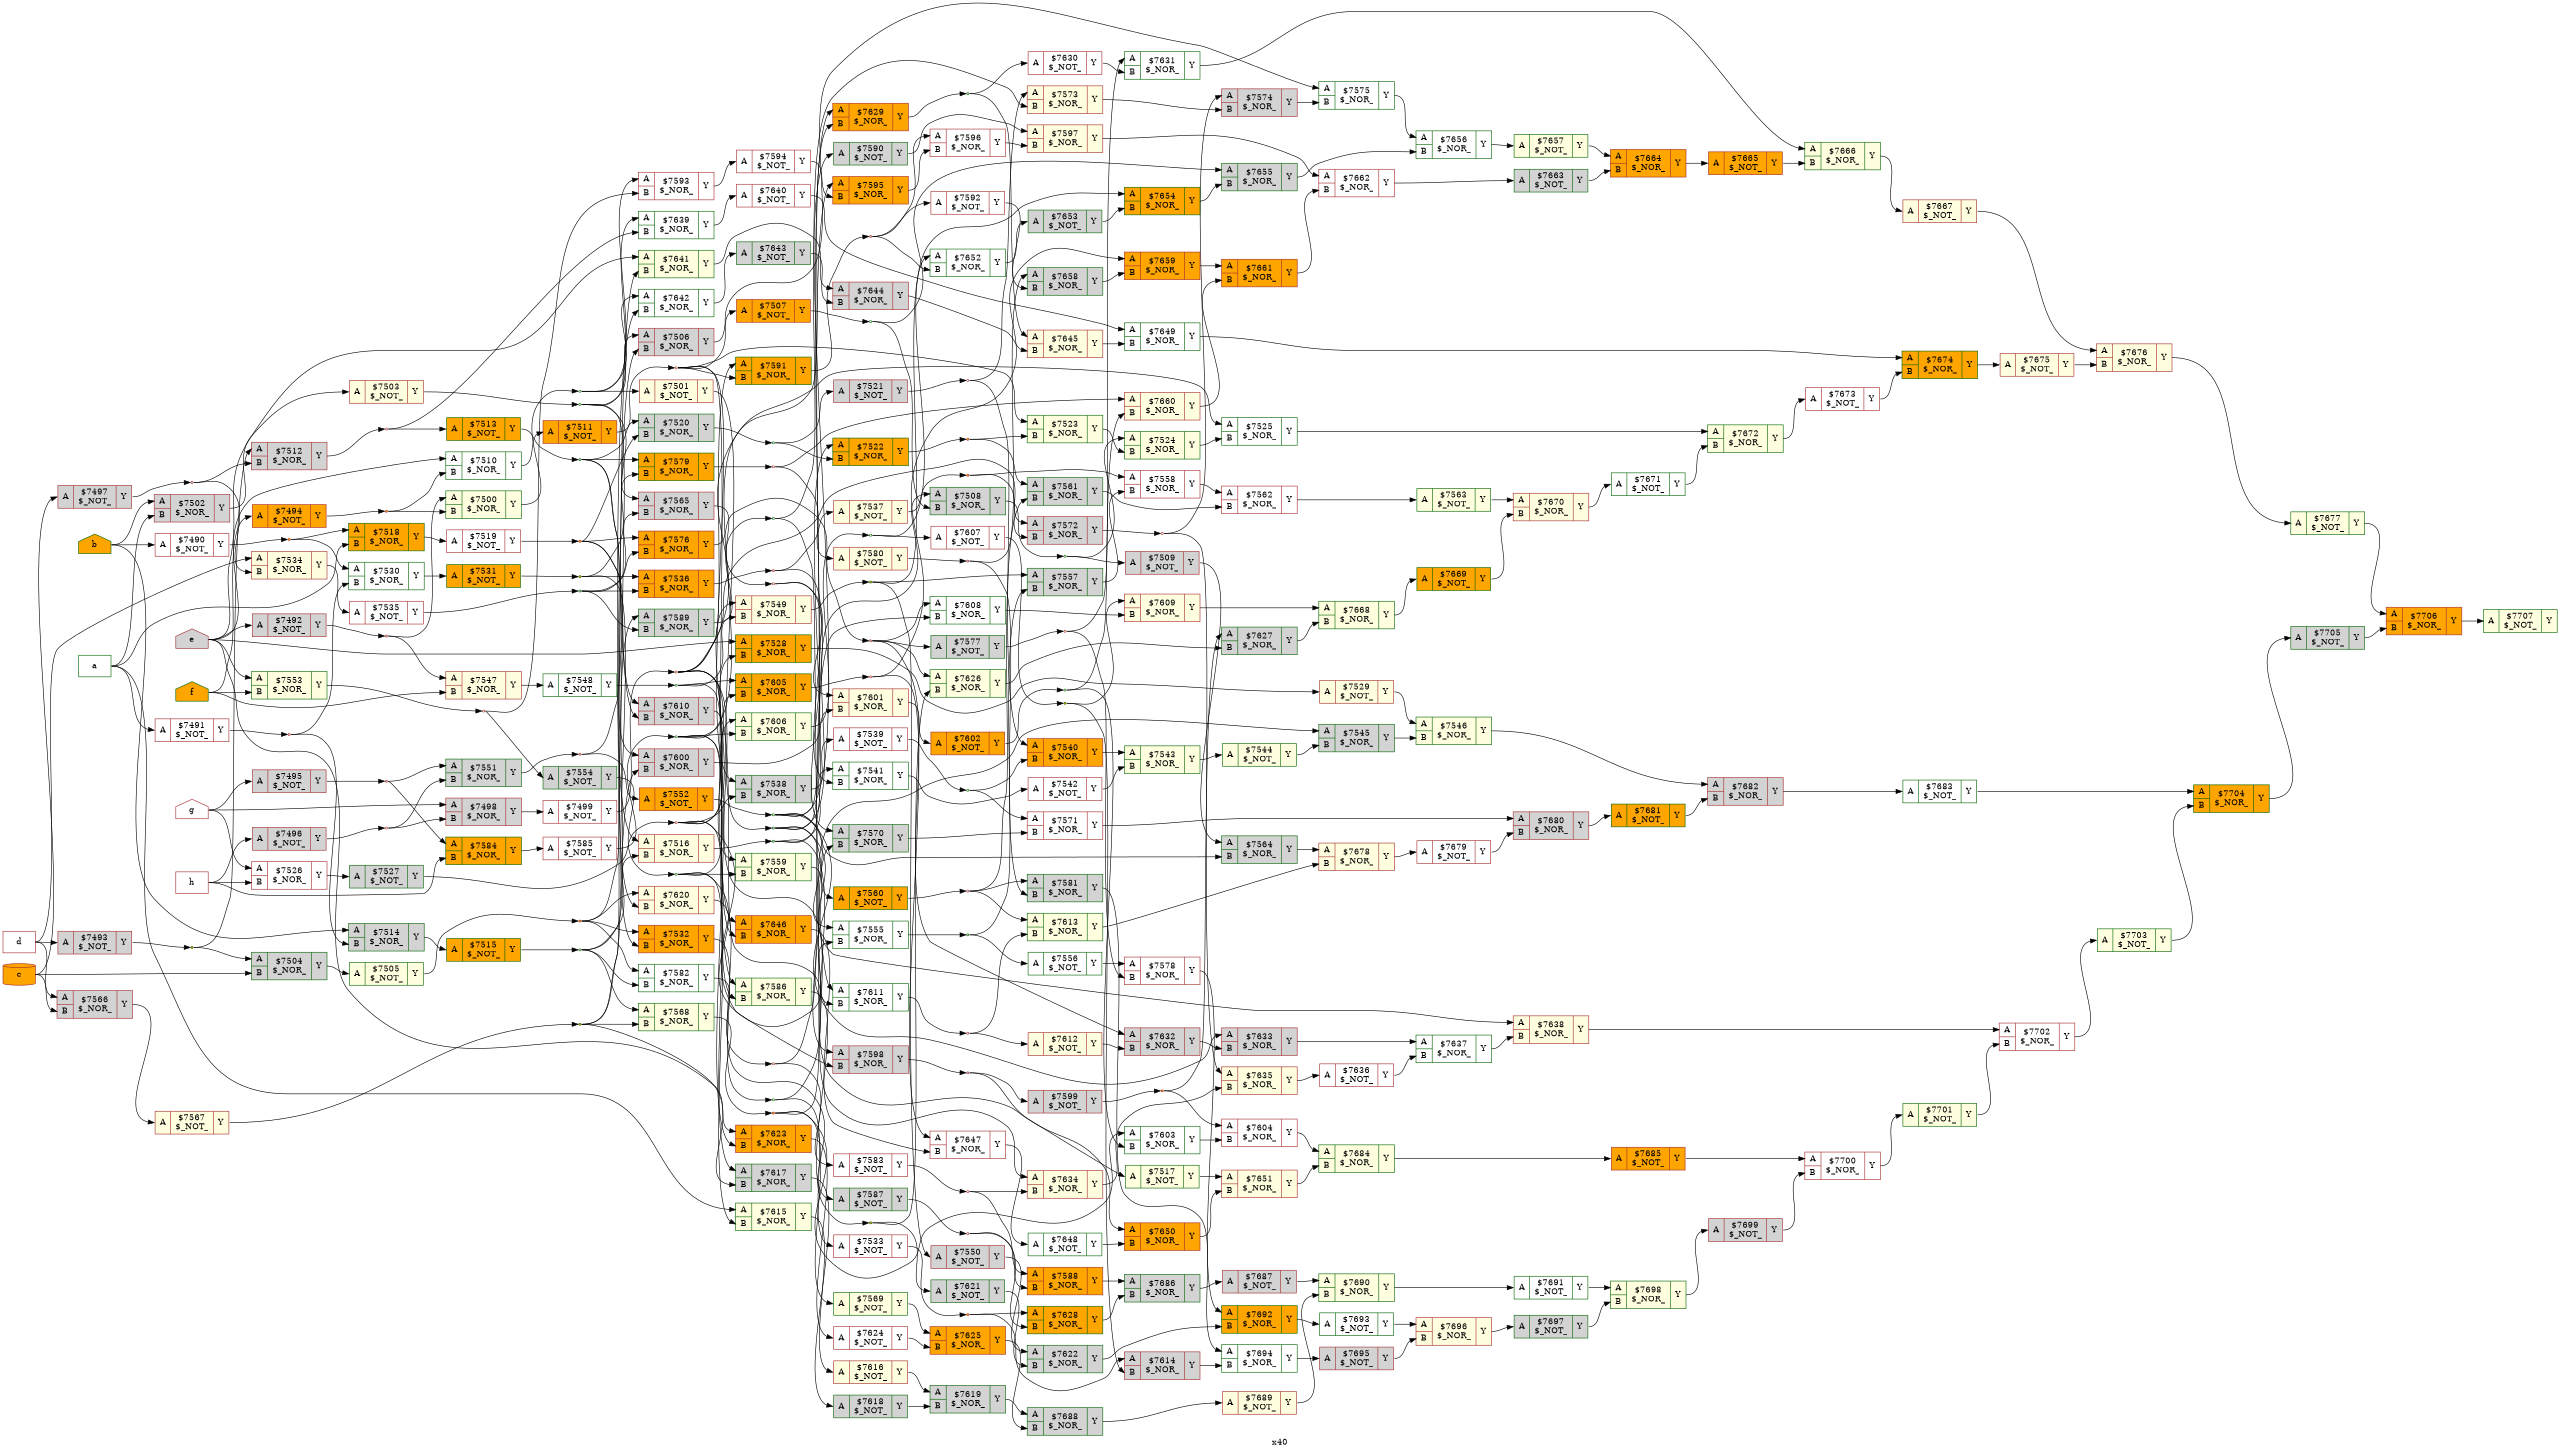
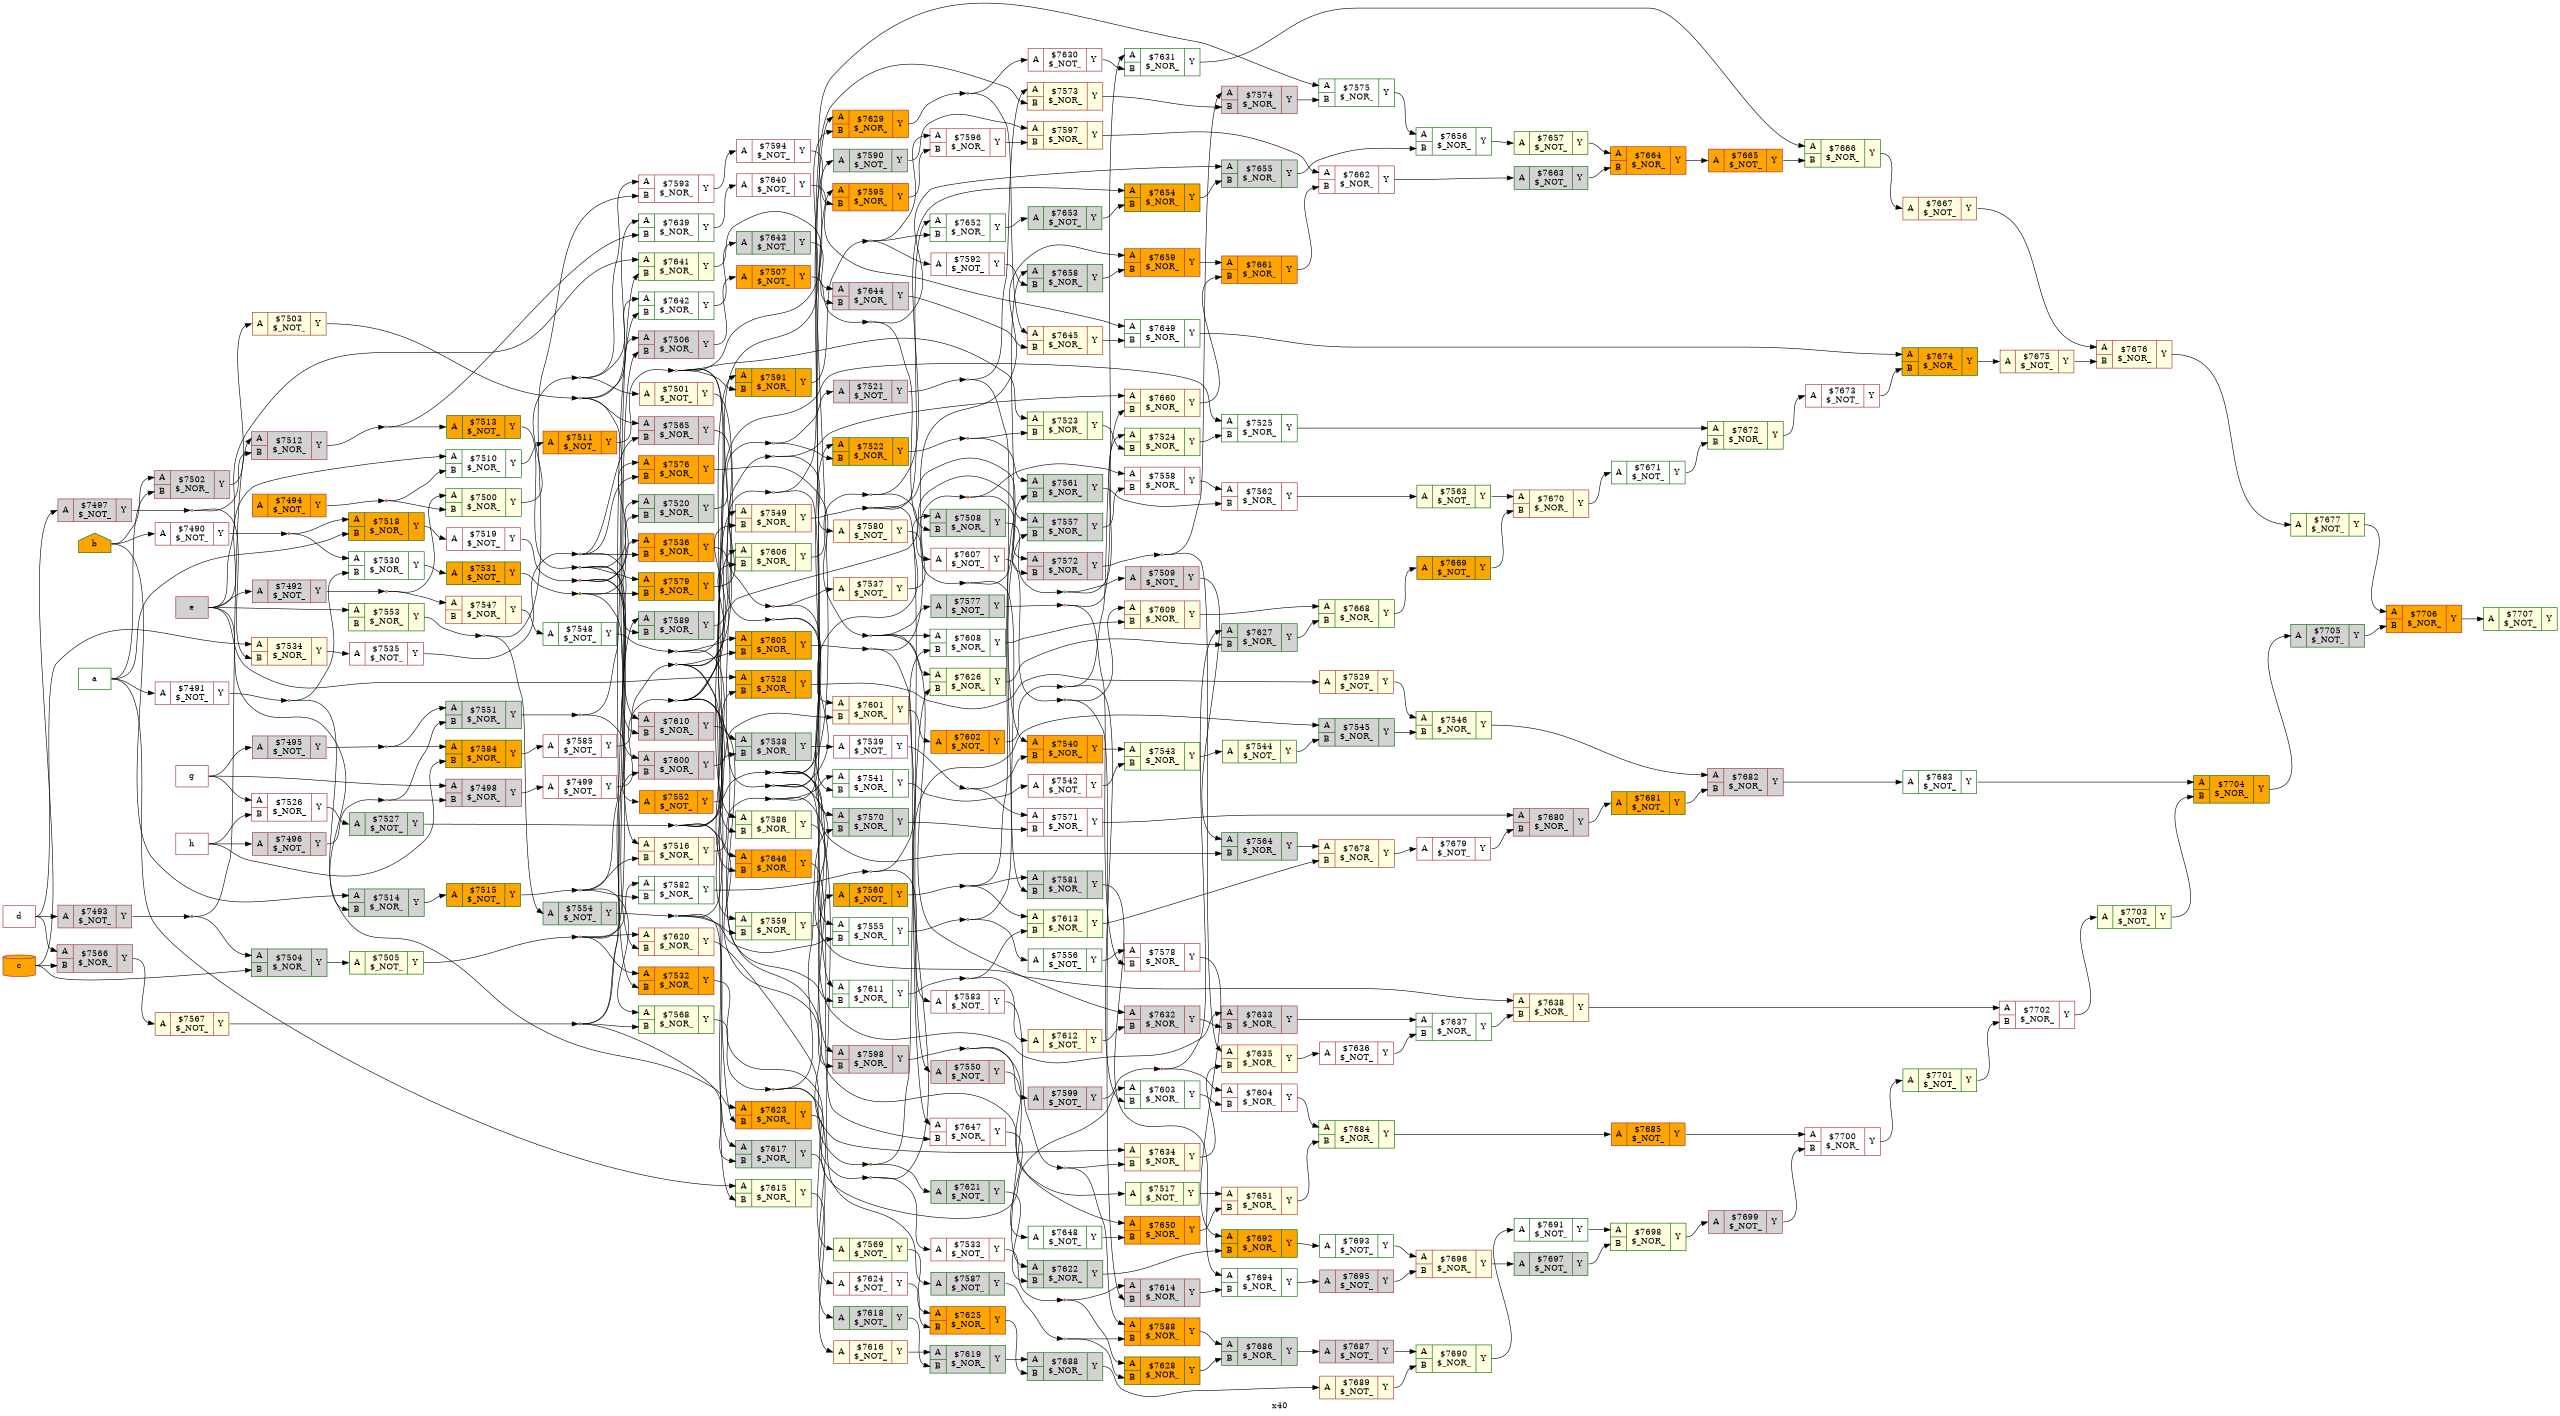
node "e": shape house -> box
node "f": removed
node "g": shape house -> box
